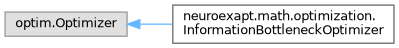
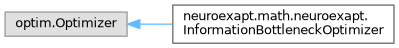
node "neuroexapt.math.optimization. InformationBottleneckOptimizer": label "neuroexapt.math.optimization. InformationBottleneckOptimizer" -> "neuroexapt.math.neuroexapt. InformationBottleneckOptimizer"
